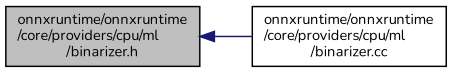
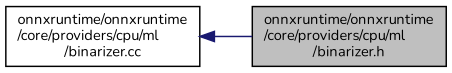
edge "onnxruntime/onnxruntime /core/providers/cpu/ml /binarizer.cc" -> "onnxruntime/onnxruntime /core/providers/cpu/ml /binarizer.h": reversed
